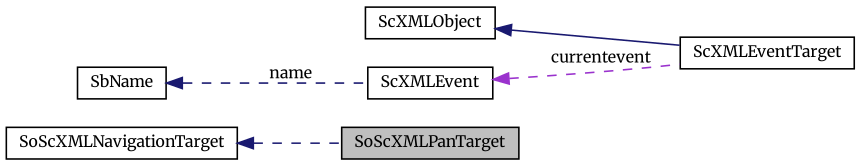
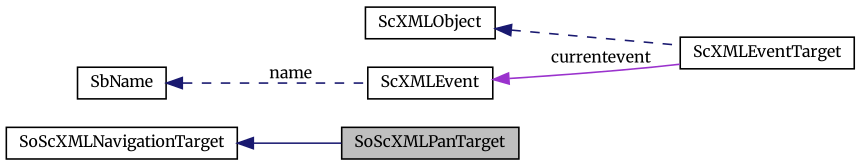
edge "ScXMLEventTarget" -> "ScXMLObject": style solid -> dashed
edge "ScXMLEventTarget" -> "ScXMLEvent": style dashed -> solid
edge "SoScXMLPanTarget" -> "SoScXMLNavigationTarget": style dashed -> solid
